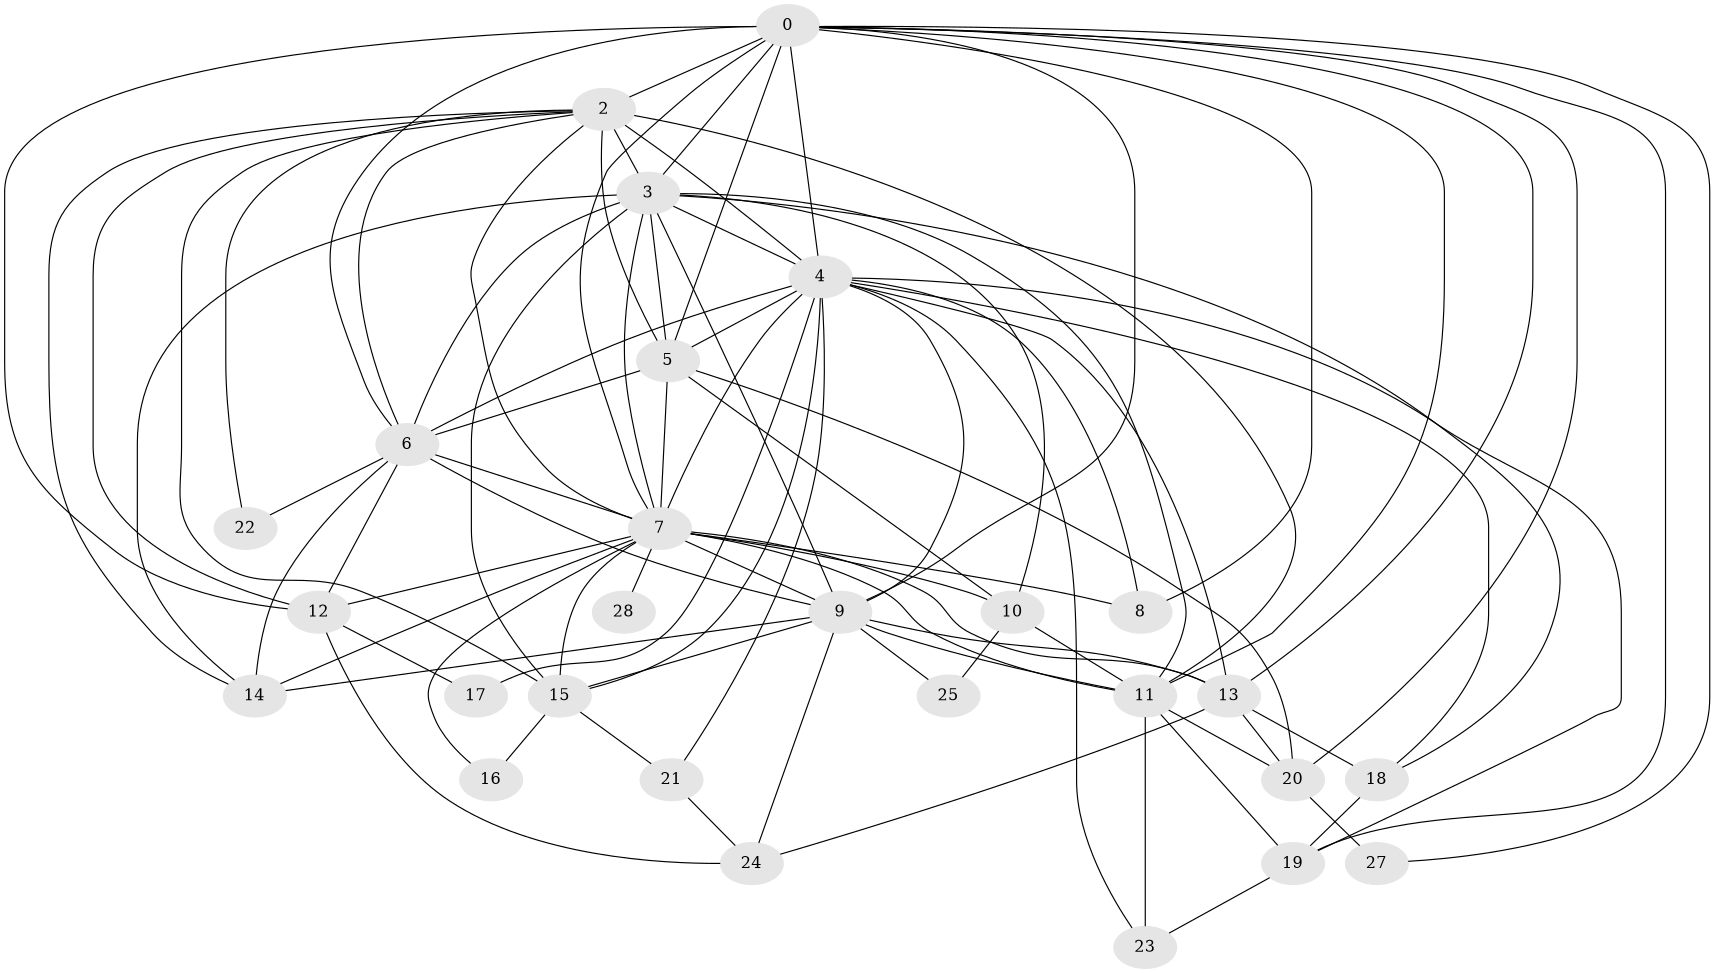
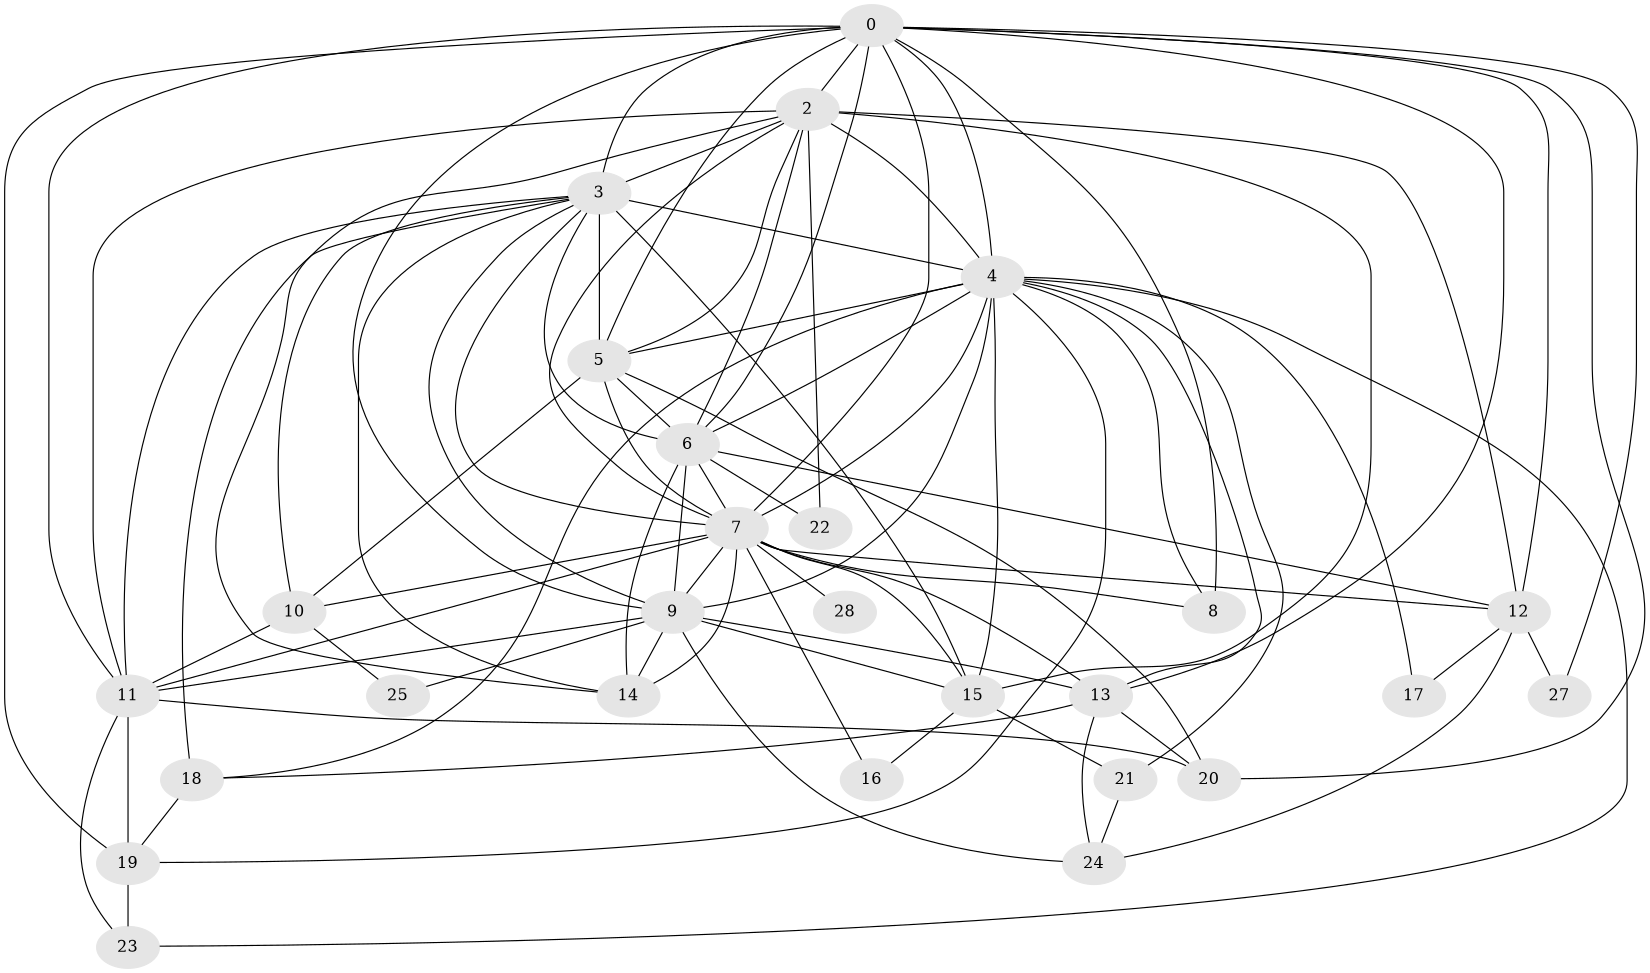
edge "20" -- "27": now "12" -- "27"
